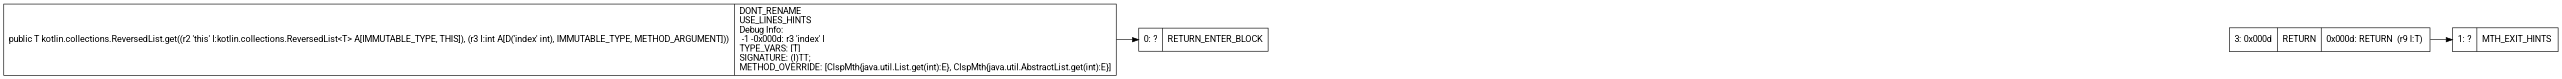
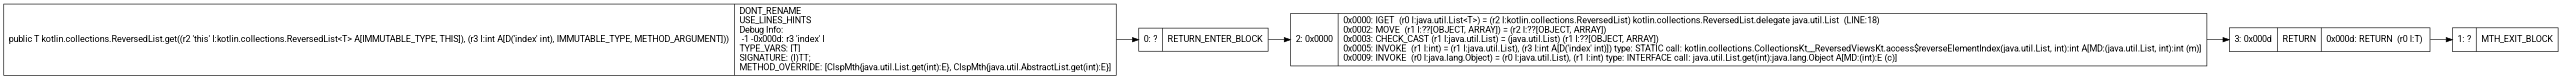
node "3: 0x000d": text "0x000d: RETURN  (r9 I:T)" -> "0x000d: RETURN  (r0 I:T)"
node "1: ?": text "MTH_EXIT_HINTS" -> "MTH_EXIT_BLOCK"
node "2: 0x0000": added
